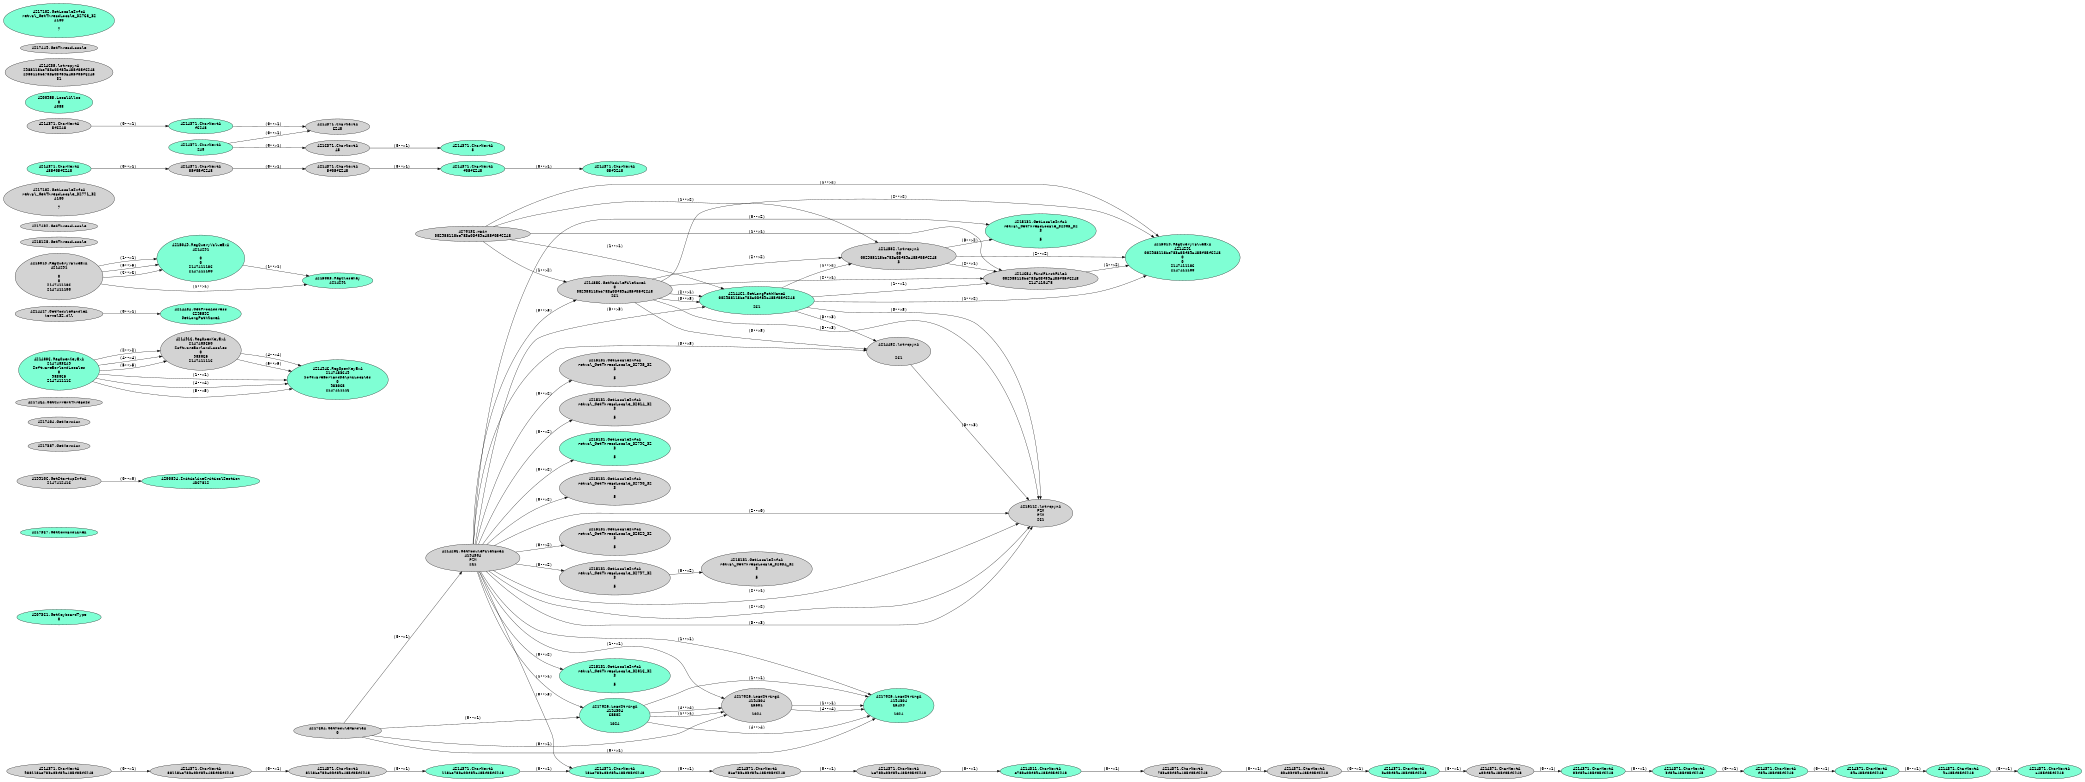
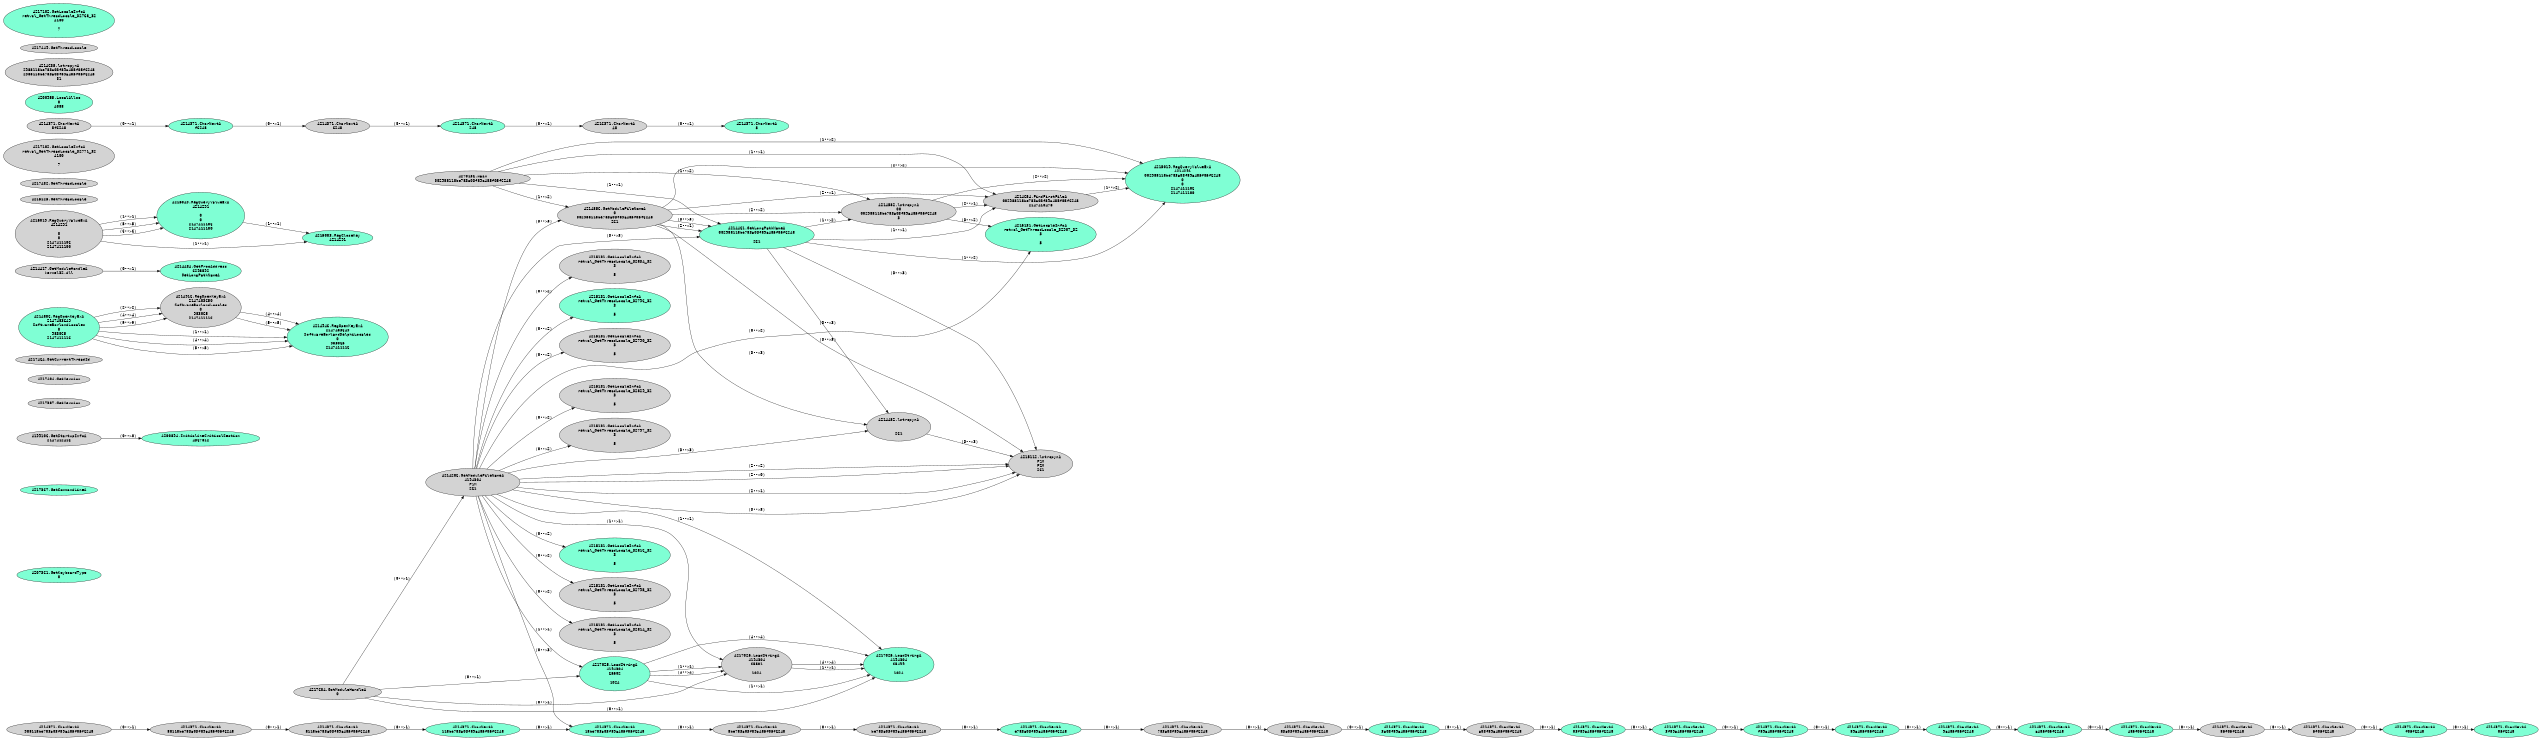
edge "4214371.CharNextA 248" -> "4214371.CharNextA 6248": reversed
node "4214371.CharNextA 05f9248": label "4214371.CharNextA 05f9248" -> "4214371.CharNextA 05f6248"
node "4215131.GetLocaleInfoA retval_GetThreadLocale_32905_32 3 5": label "4215131.GetLocaleInfoA retval_GetThreadLocale_32905_32 3 5" -> "4215131.GetLocaleInfoA retval_GetThreadLocale_32907_32 3 5"
edge "4215131.GetLocaleInfoA retval_GetThreadLocale_32797_32 3 5" -> "4215131.GetLocaleInfoA retval_GetThreadLocale_32834_32 3 5": now "4214286.GetModuleFileNameA 4194304 PZM 261" -> "4215131.GetLocaleInfoA retval_GetThreadLocale_32834_32 3 5"
edge "4214371.CharNextA a485f05f6248" -> "4214371.CharNextA 485f05f6248": added, label "(0-->1)"
node "4214311.CharNextA e783a03f89a485f05f6248": label "4214311.CharNextA e783a03f89a485f05f6248" -> "4214371.CharNextA e783a03f89a485f05f6248"
